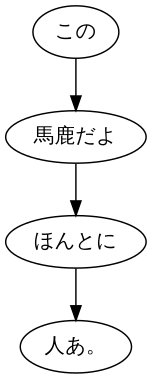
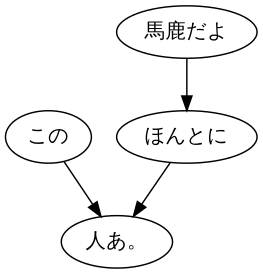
edge "この" -> "馬鹿だよ": now "この" -> "人あ。"
